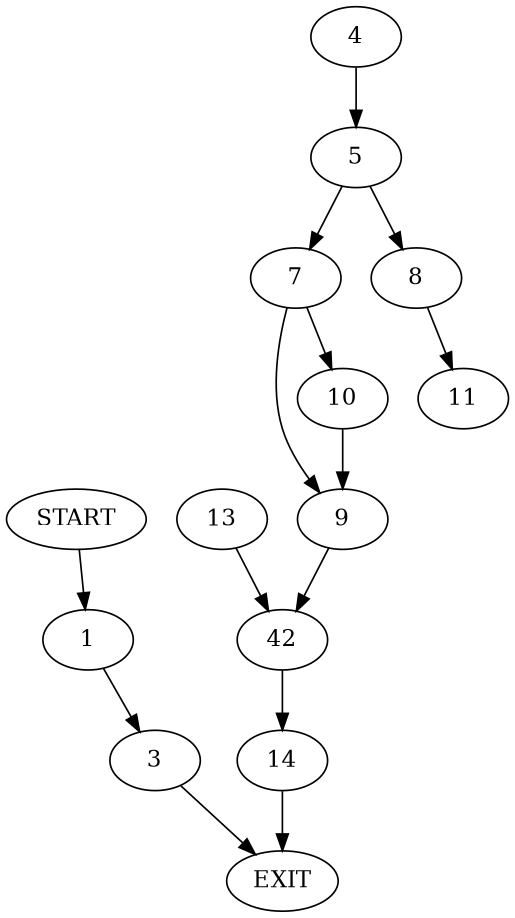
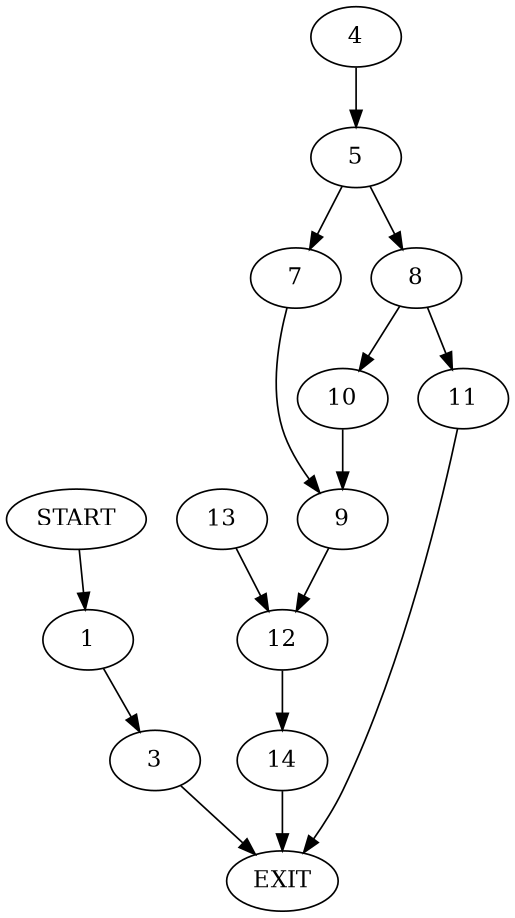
edge "7" -> "10": now "8" -> "10"
node "42": label "42" -> "12"
edge "11" -> "EXIT": added
